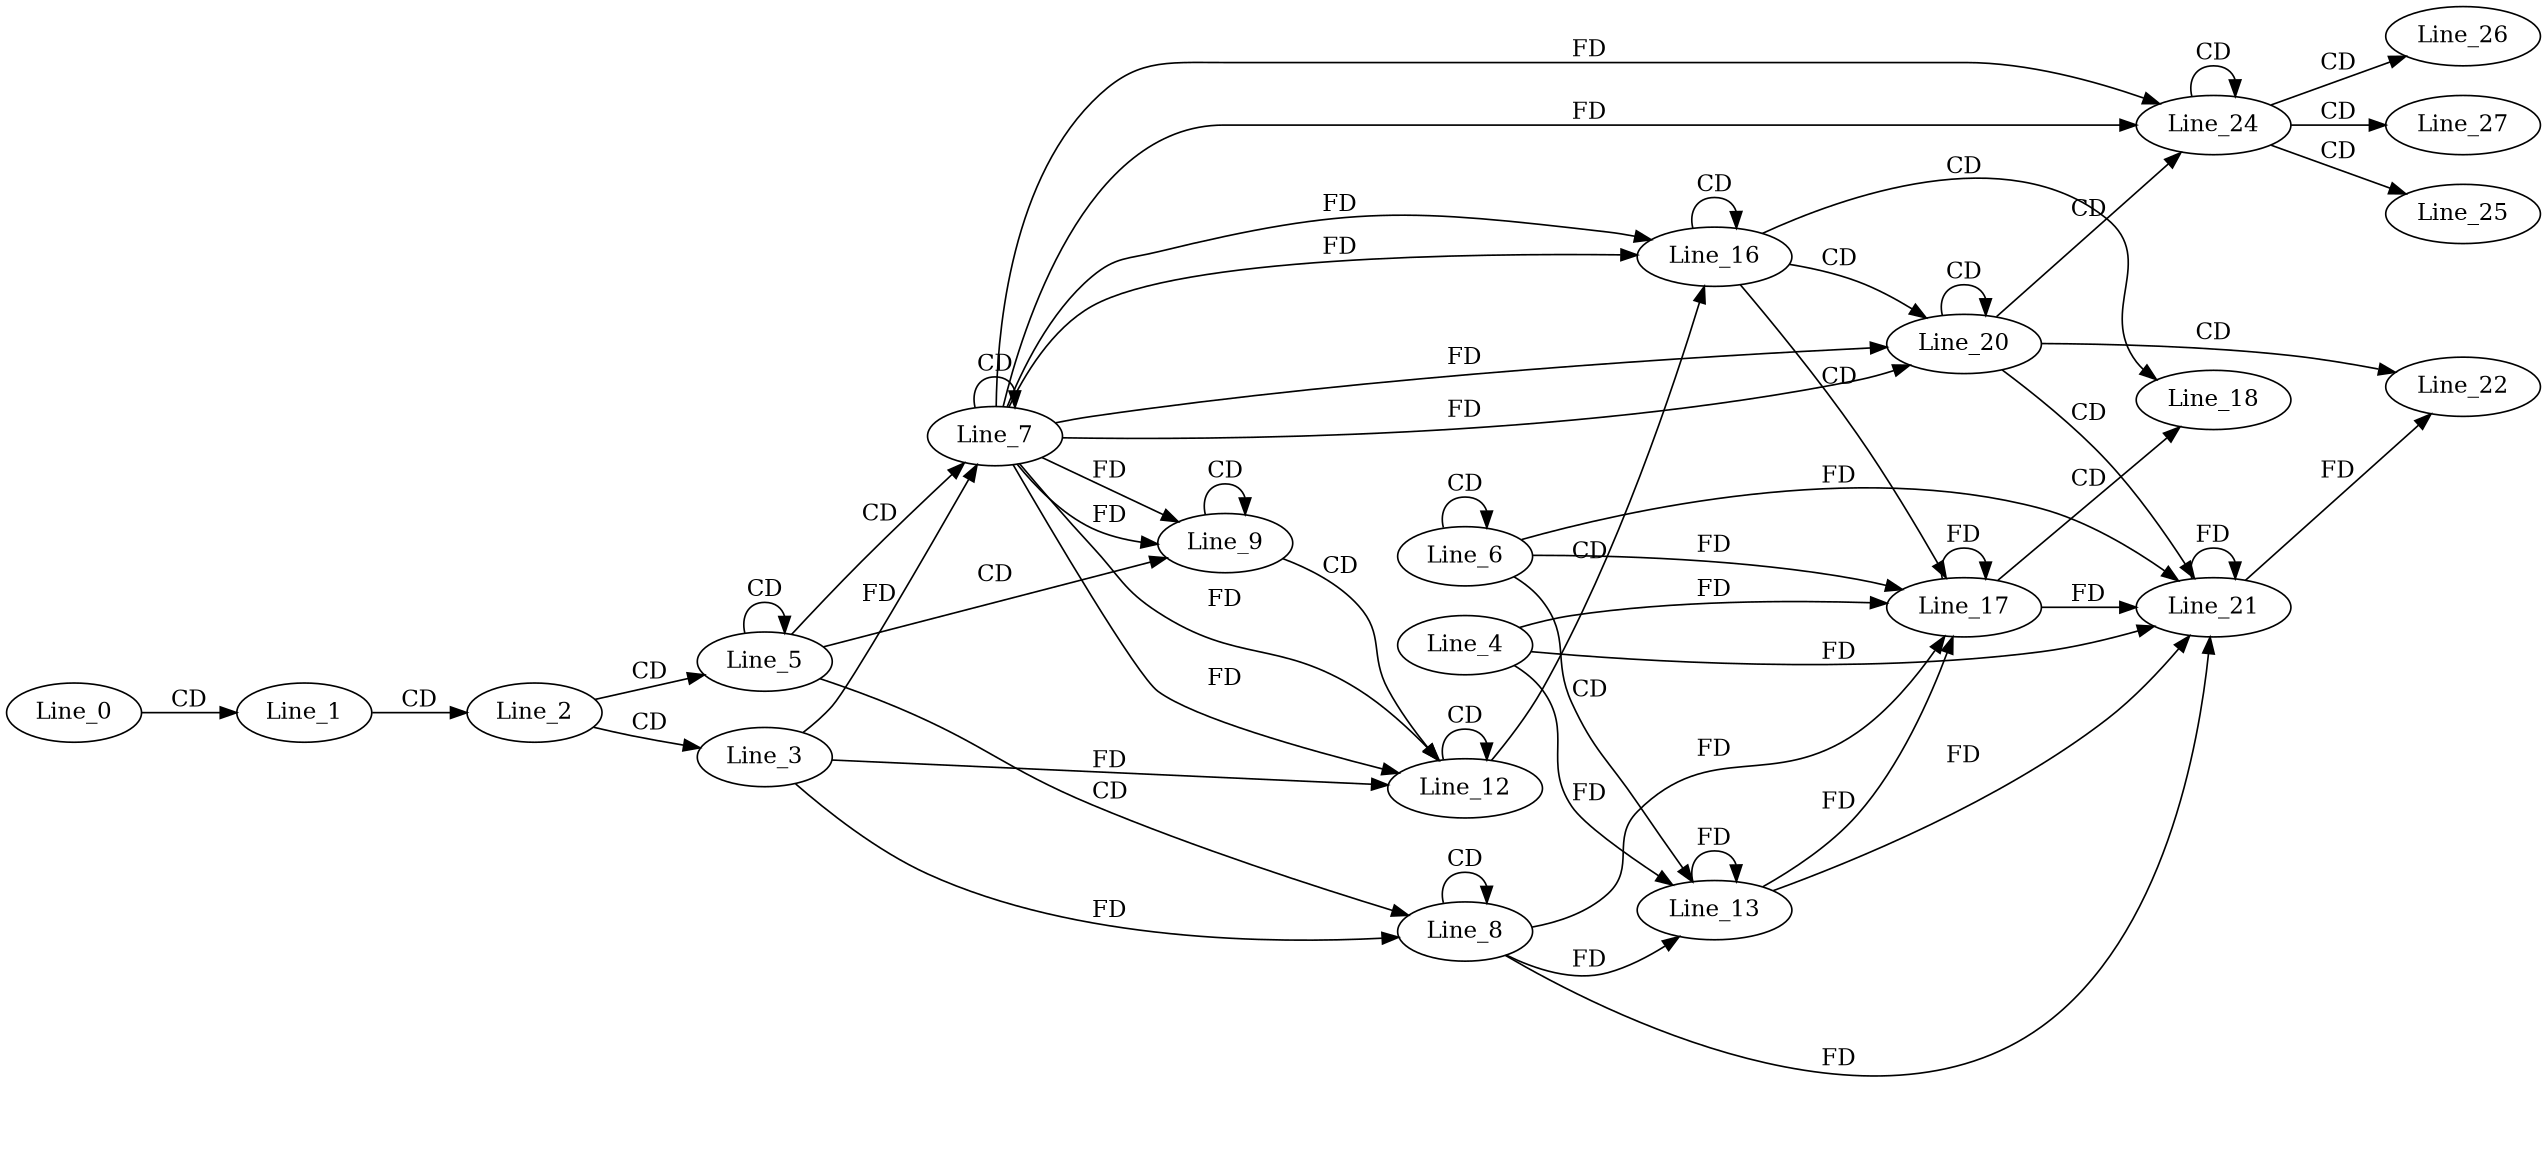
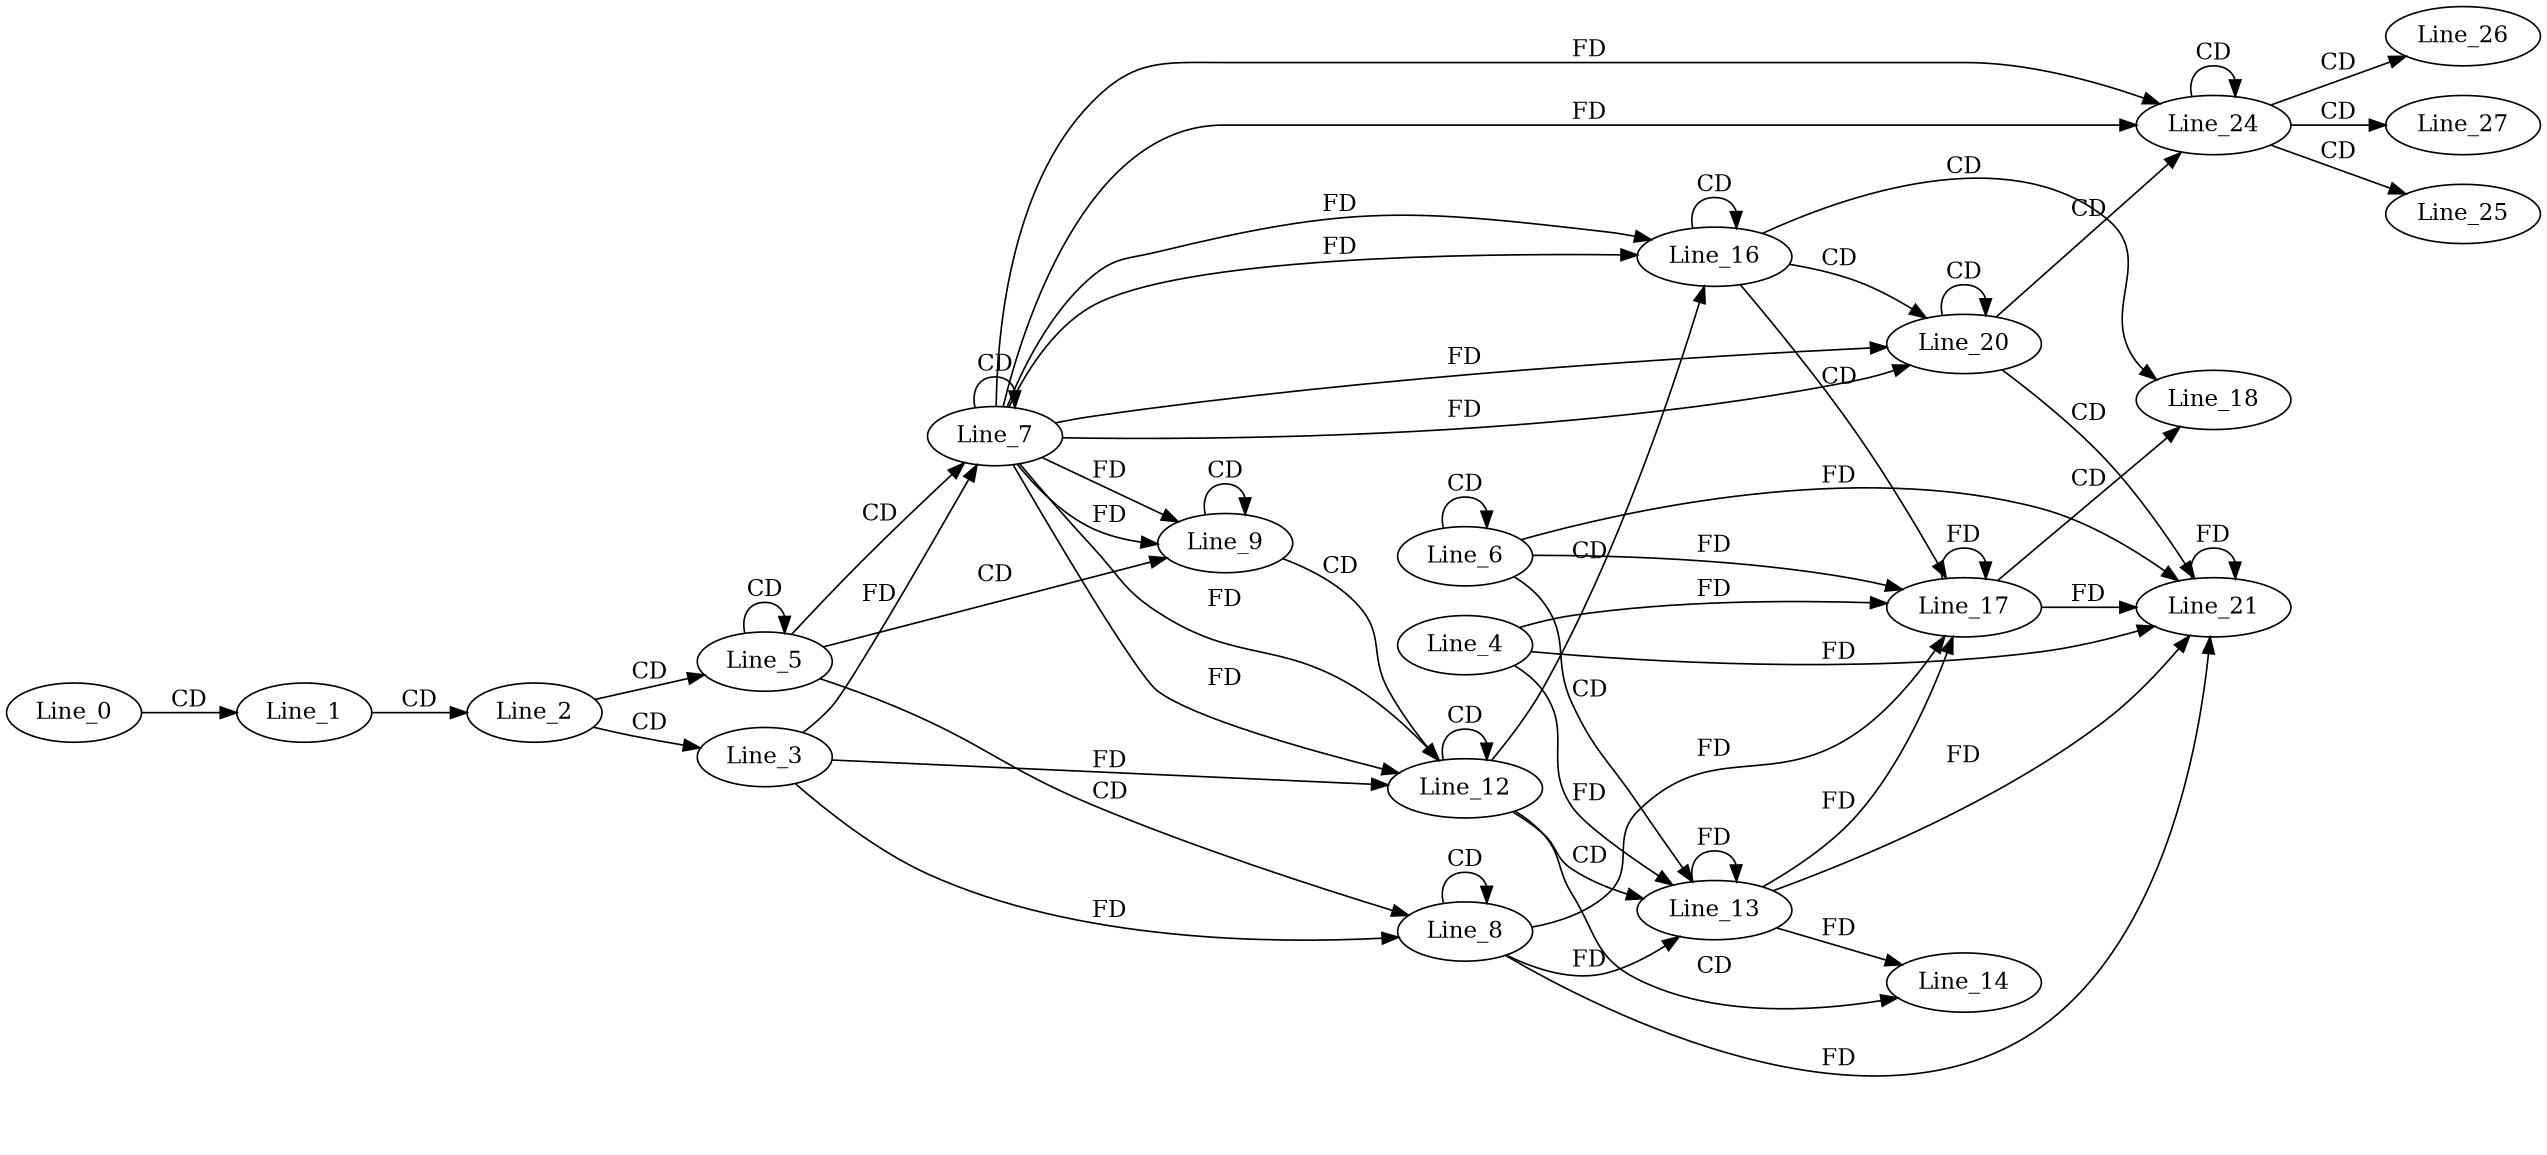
node "Line_22": removed
edge "Line_12" -> "Line_13": added, label "CD"
node "Line_14": added
